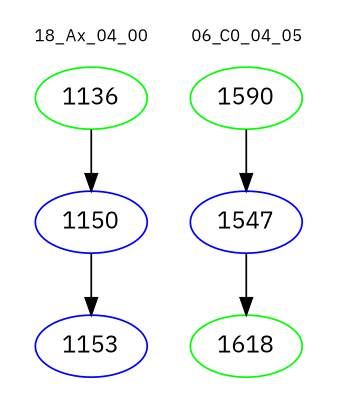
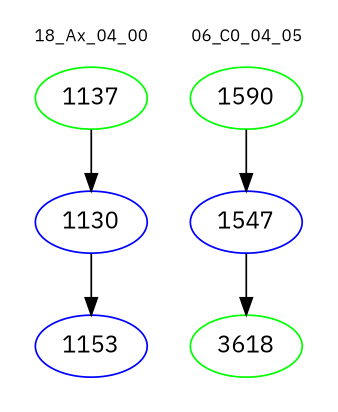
node "1136": label "1136" -> "1137"
node "1150": label "1150" -> "1130"
node "1618": label "1618" -> "3618"
